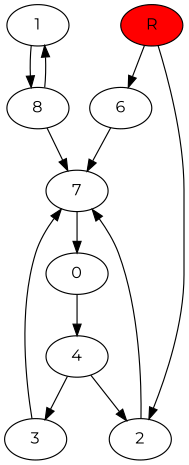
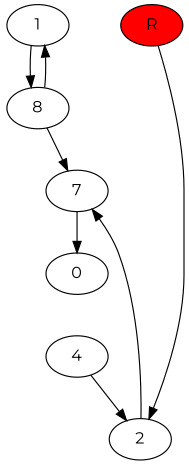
node "6": removed
edge "0" -> "4": removed
node "3": removed
